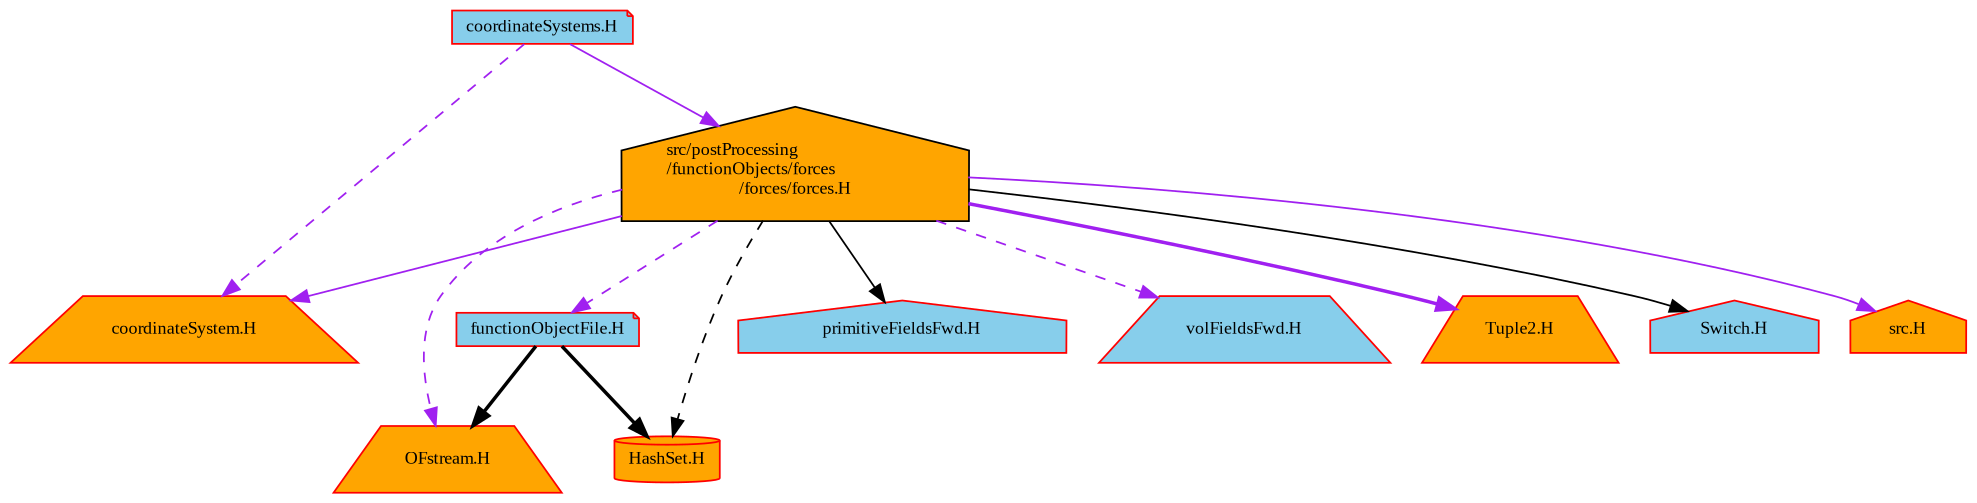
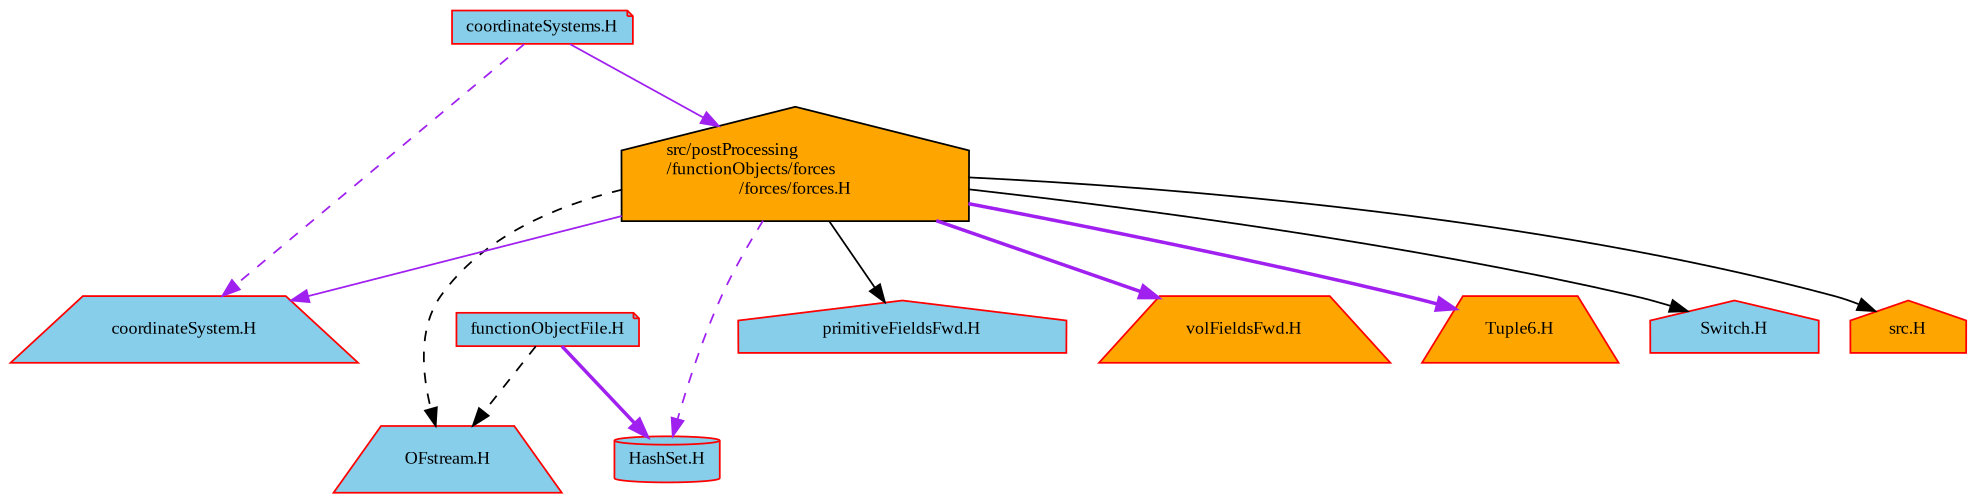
edge "src/postProcessing /functionObjects/forces /forces/forces.H" -> "src.H": color purple -> black
edge "src/postProcessing /functionObjects/forces /forces/forces.H" -> "volFieldsFwd.H": style dashed -> bold
edge "src/postProcessing /functionObjects/forces /forces/forces.H" -> "functionObjectFile.H": removed
edge "src/postProcessing /functionObjects/forces /forces/forces.H" -> "OFstream.H": color purple -> black
edge "src/postProcessing /functionObjects/forces /forces/forces.H" -> "HashSet.H": color black -> purple
node "coordinateSystem.H": fillcolor orange -> skyblue
node "volFieldsFwd.H": fillcolor skyblue -> orange
node "Tuple2.H": label "Tuple2.H" -> "Tuple6.H"
edge "functionObjectFile.H" -> "OFstream.H": style bold -> dashed
edge "functionObjectFile.H" -> "HashSet.H": color black -> purple
node "OFstream.H": fillcolor orange -> skyblue
node "HashSet.H": fillcolor orange -> skyblue
